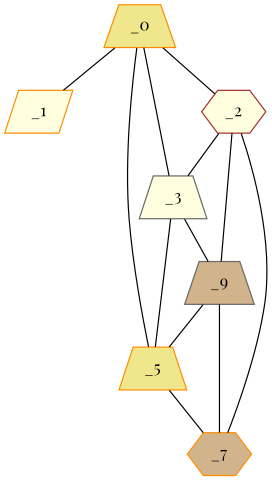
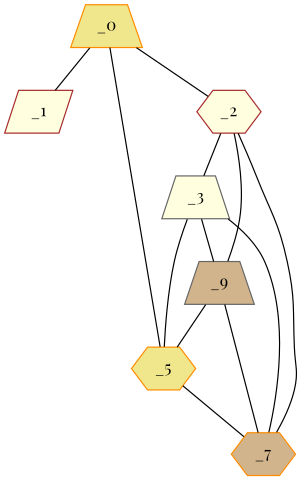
node "_1": color darkorange -> brown
edge "_0" -- "_3": now "_7" -- "_3"
node "_5": shape trapezium -> hexagon
